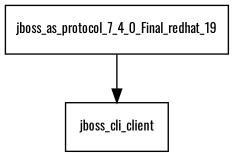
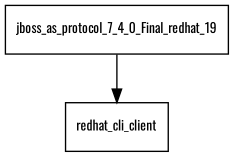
node "jboss_cli_client": label "jboss_cli_client" -> "redhat_cli_client"
